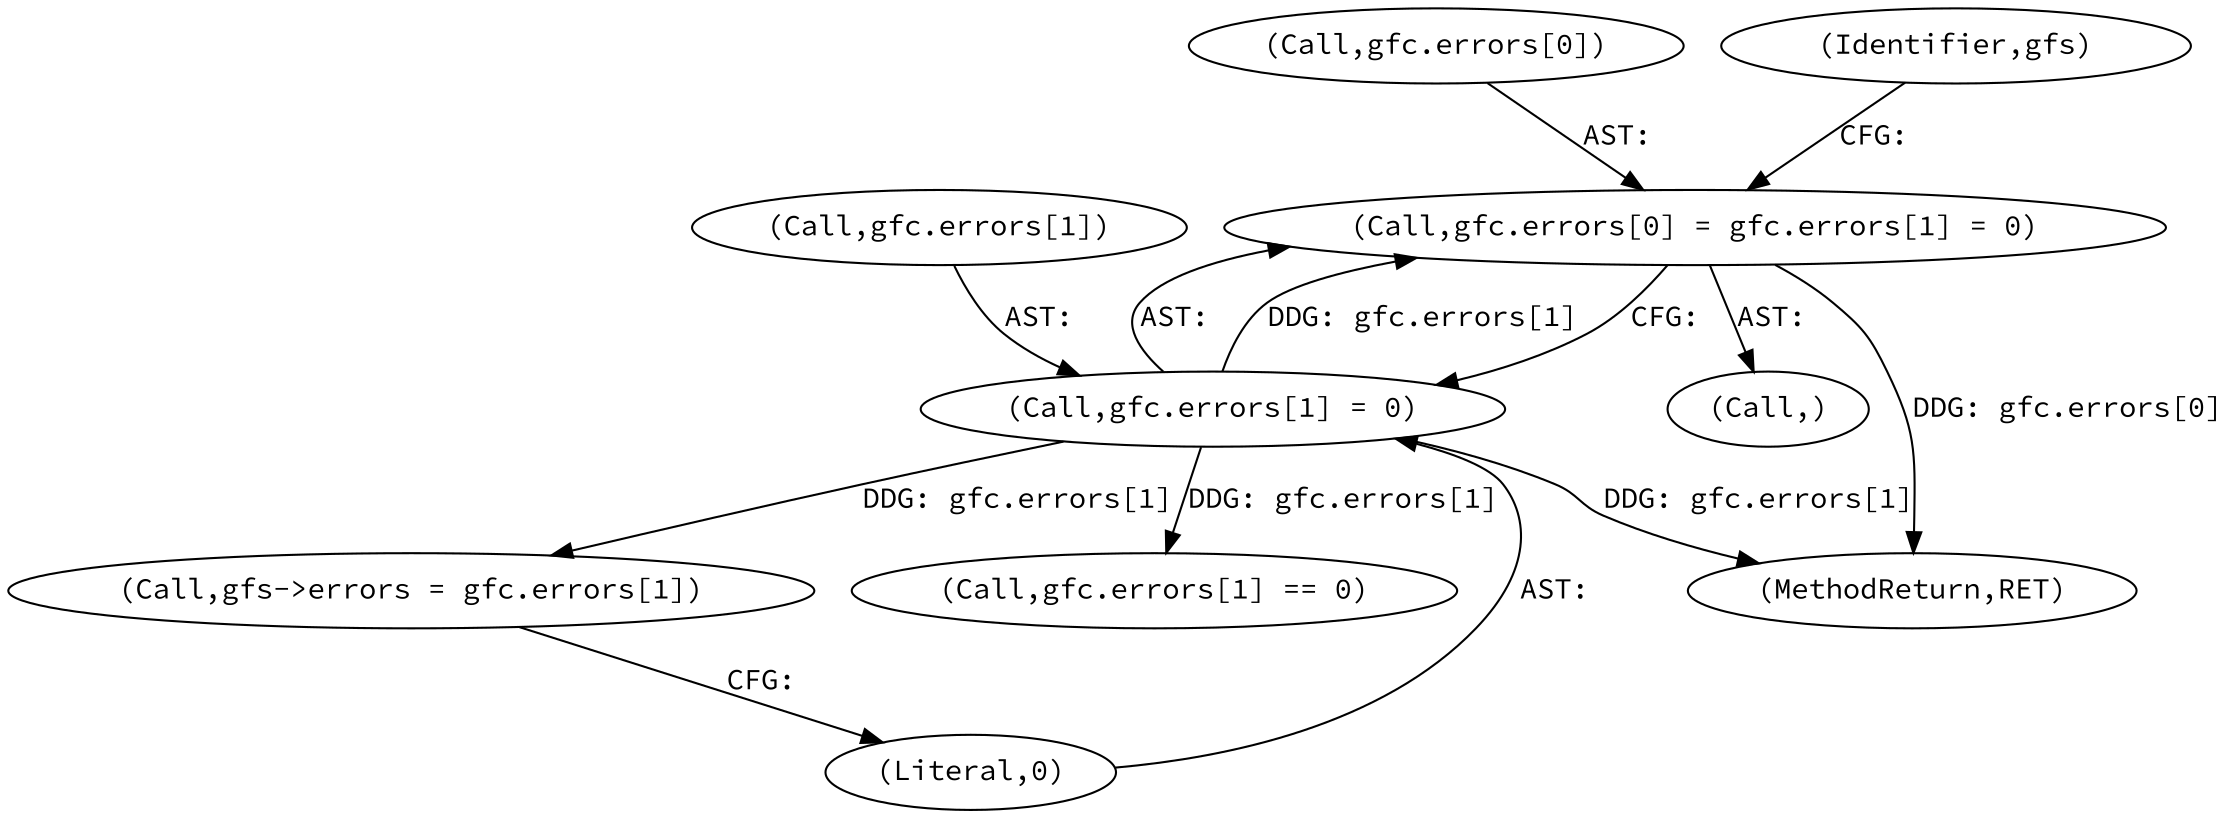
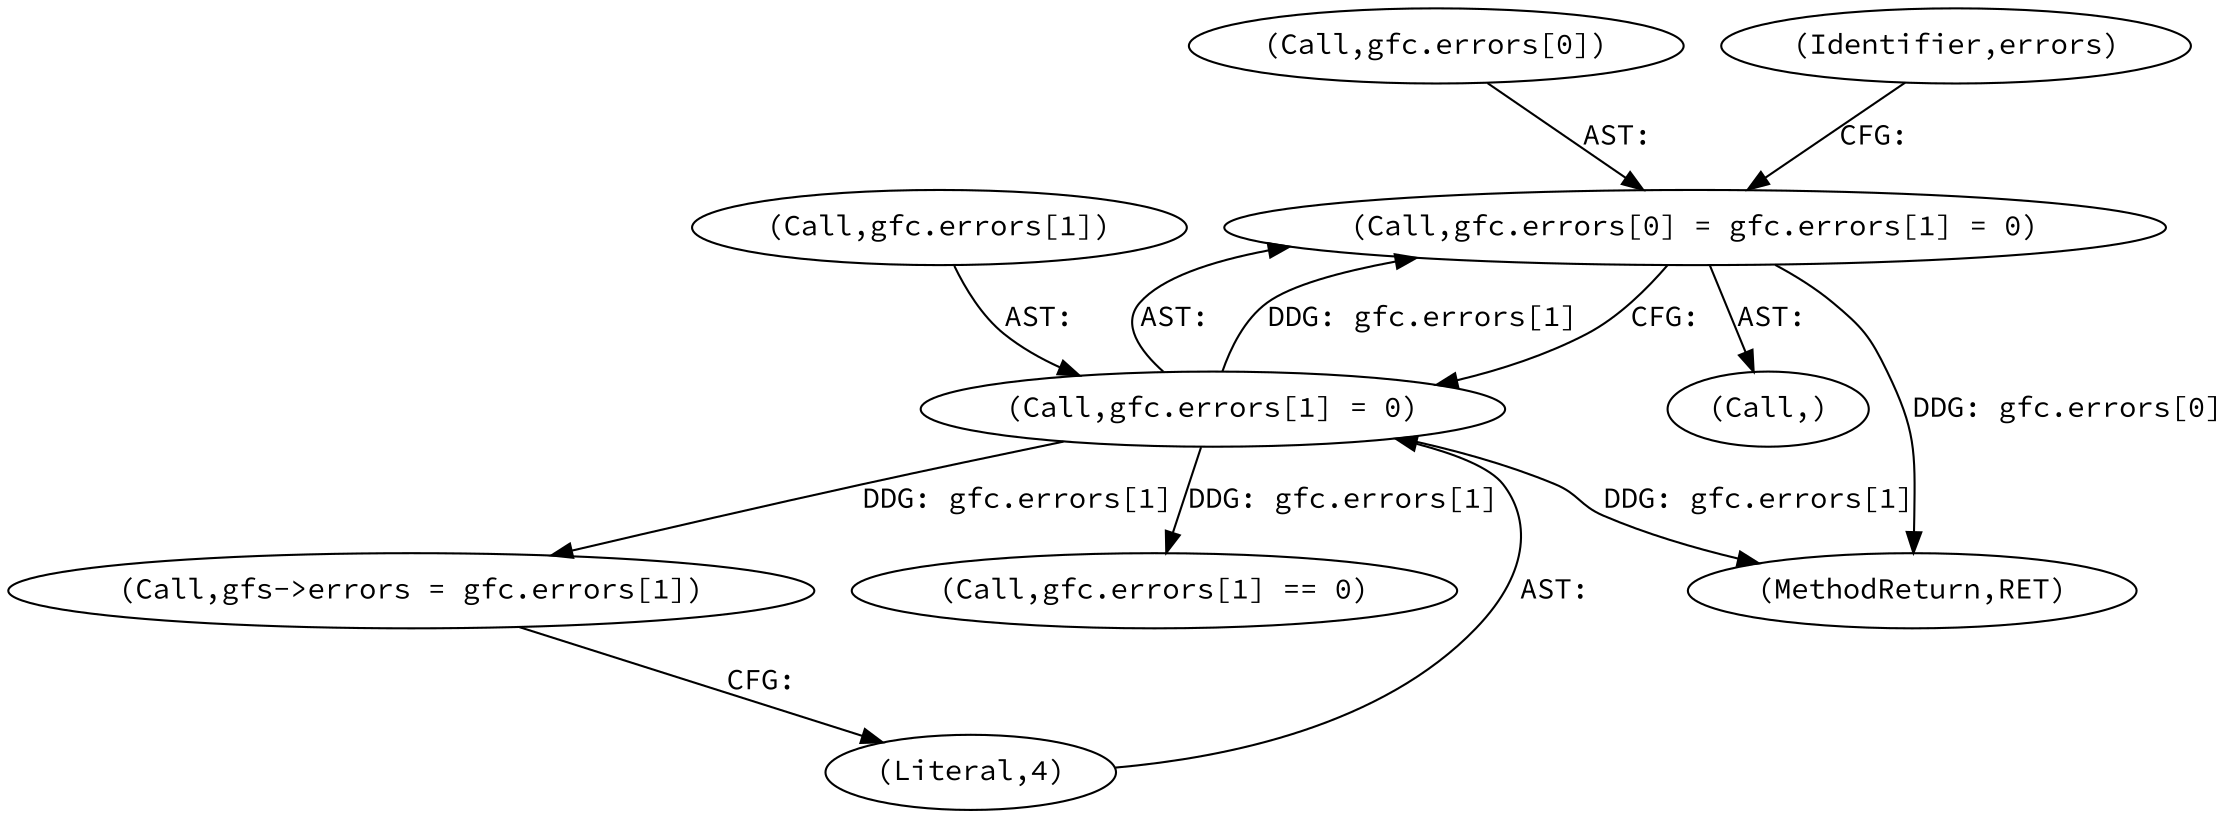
node "(Identifier,gfs)": label "(Identifier,gfs)" -> "(Identifier,errors)"
node "(Literal,0)": label "(Literal,0)" -> "(Literal,4)"
